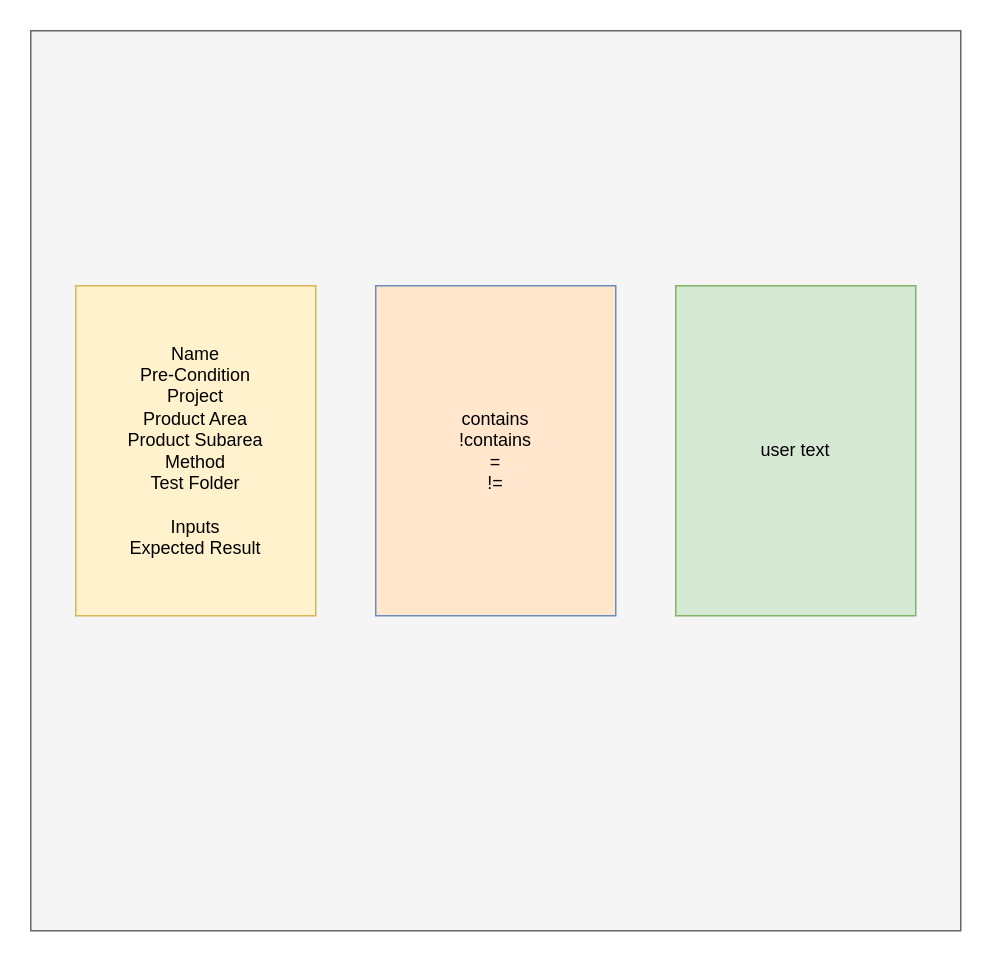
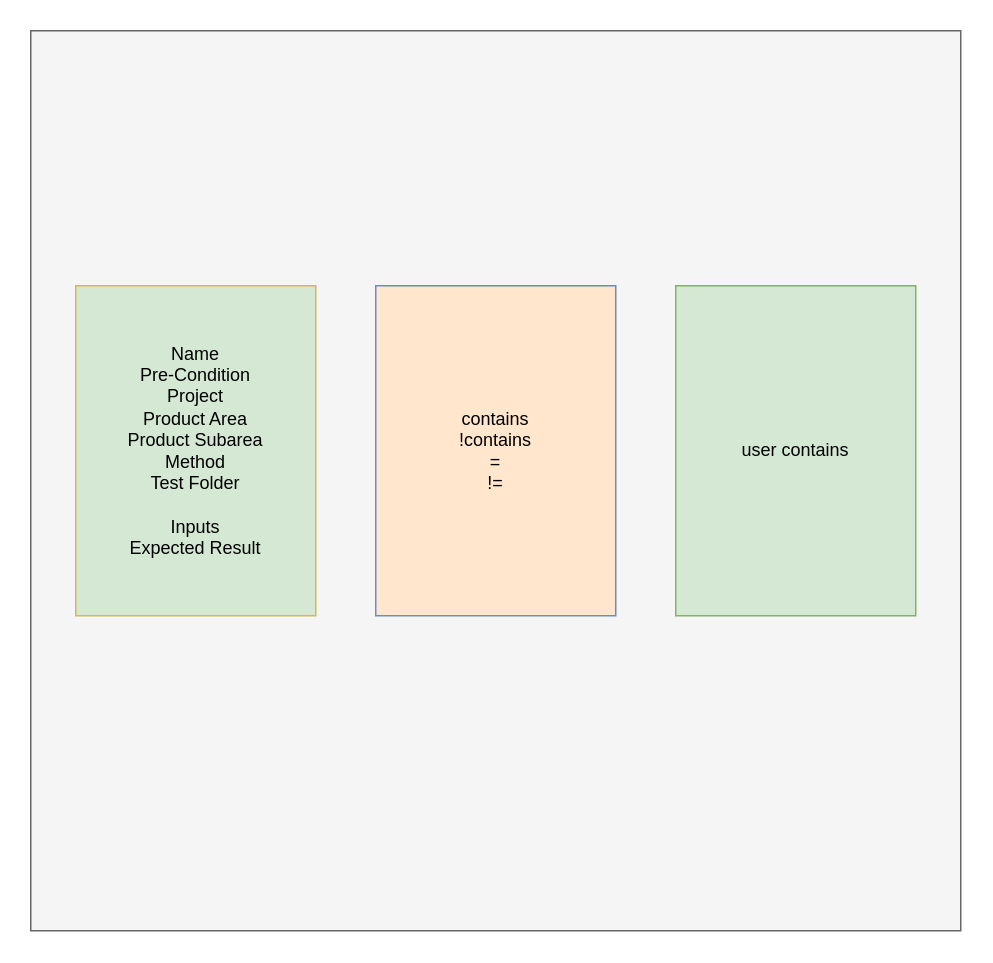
node "Name Pre-Condition Project Product Area Product Subarea Method Test Folder Inputs Expected Result": fillcolor #fff2cc -> #d5e8d4
node "user text": label "user text" -> "user contains"
